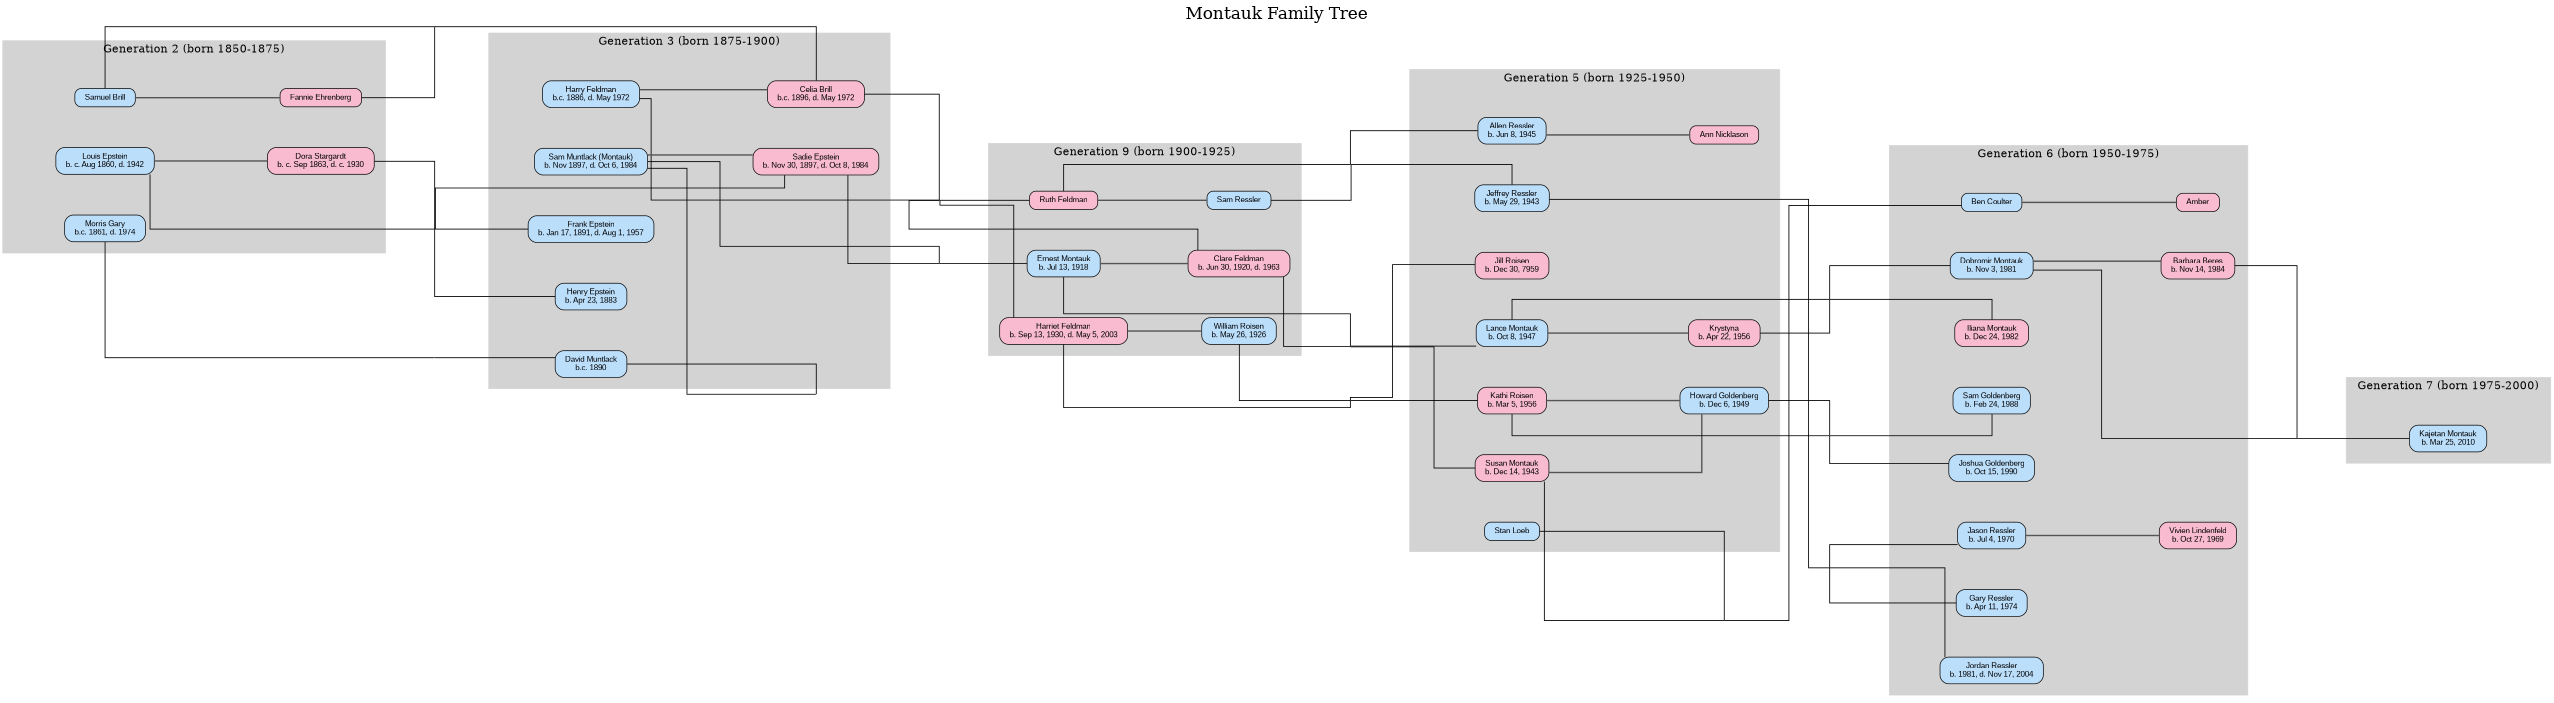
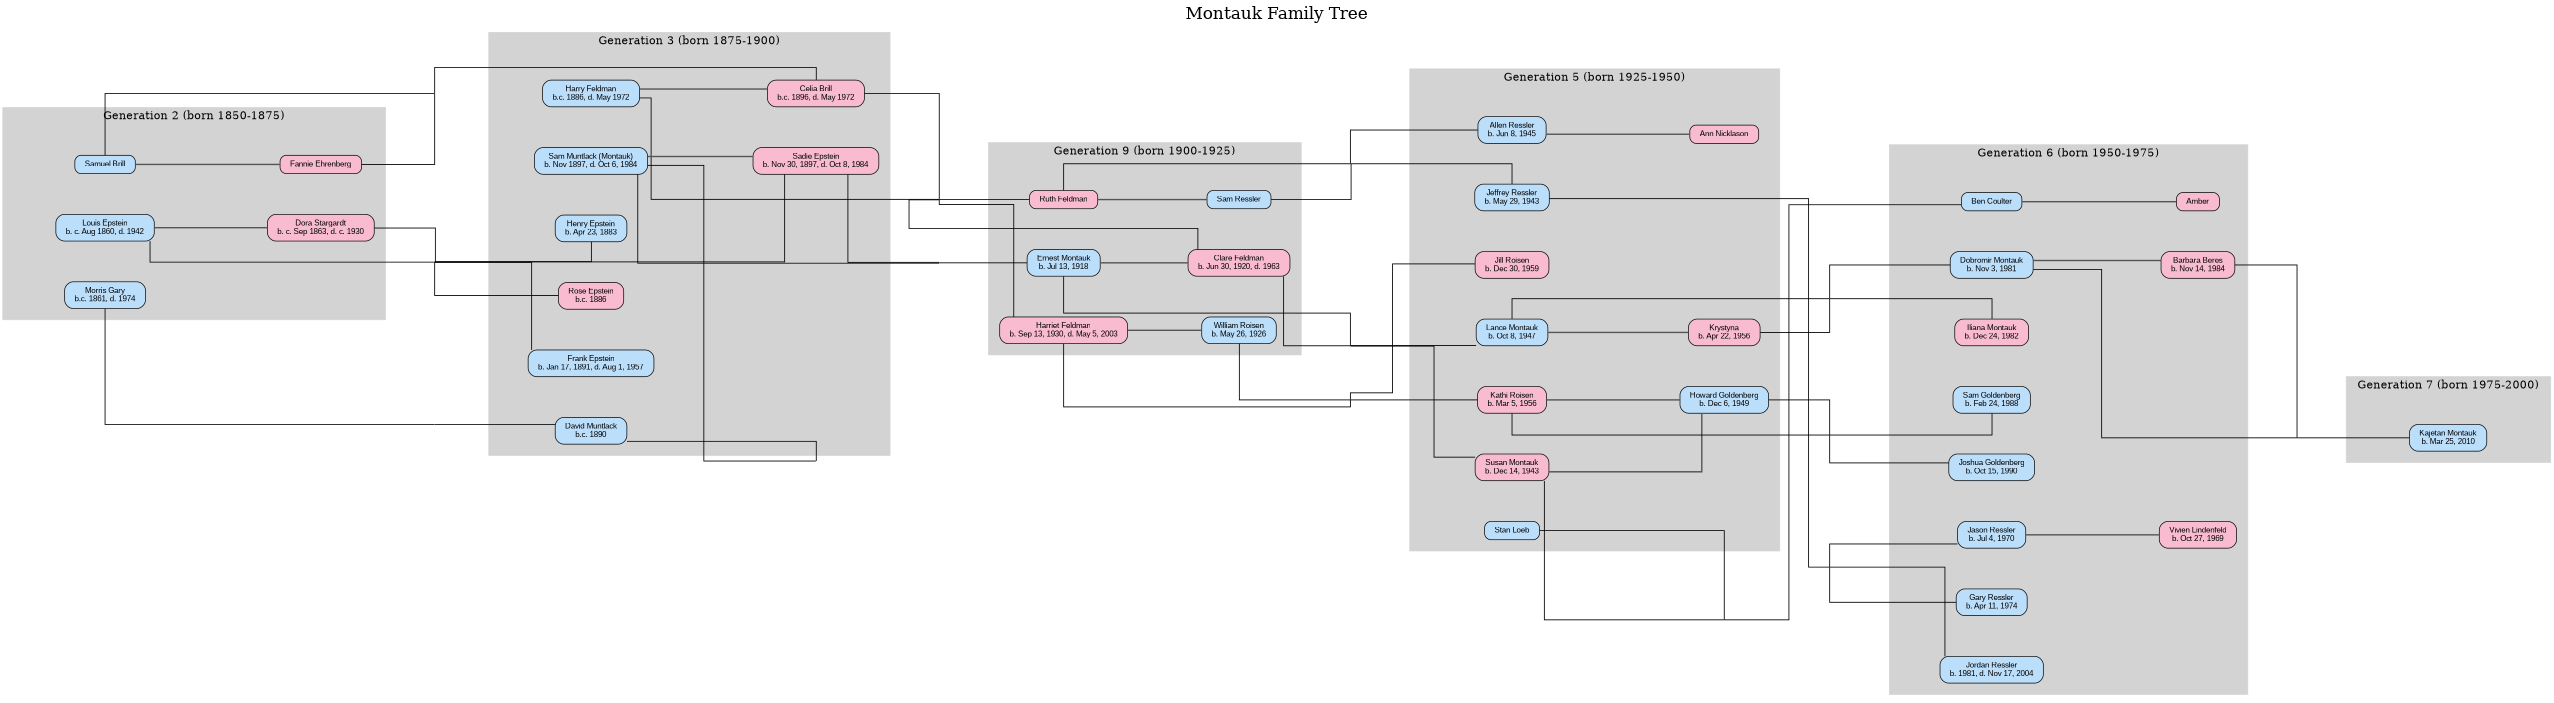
node "Jill Roisen b. Dec 30, 7959": label "Jill Roisen b. Dec 30, 7959" -> "Jill Roisen b. Dec 30, 1959"
node "Rose Epstein b.c. 1886": added
